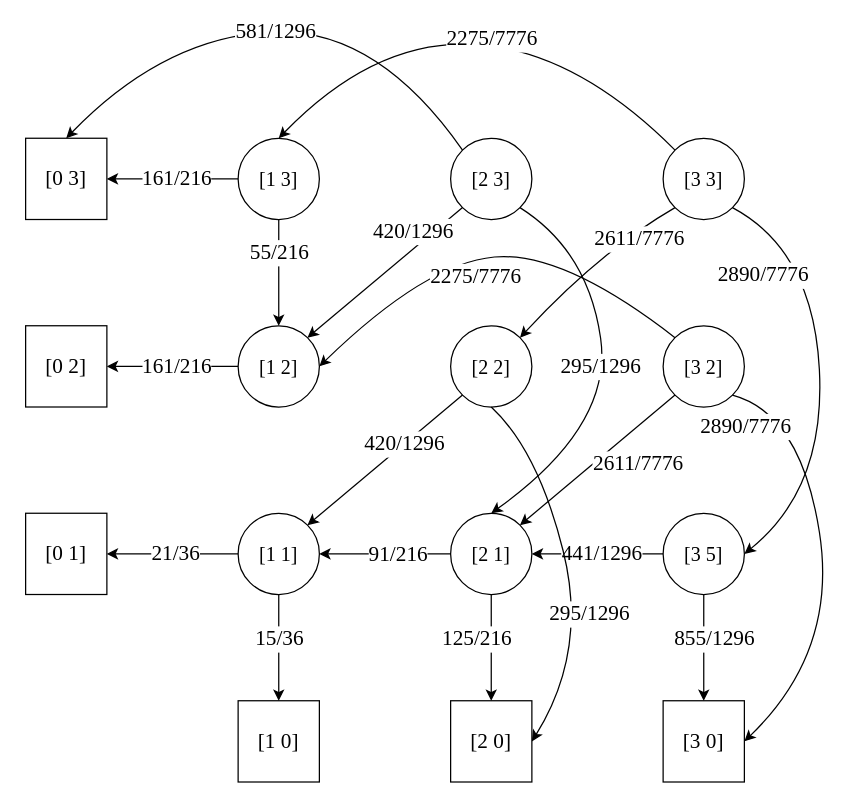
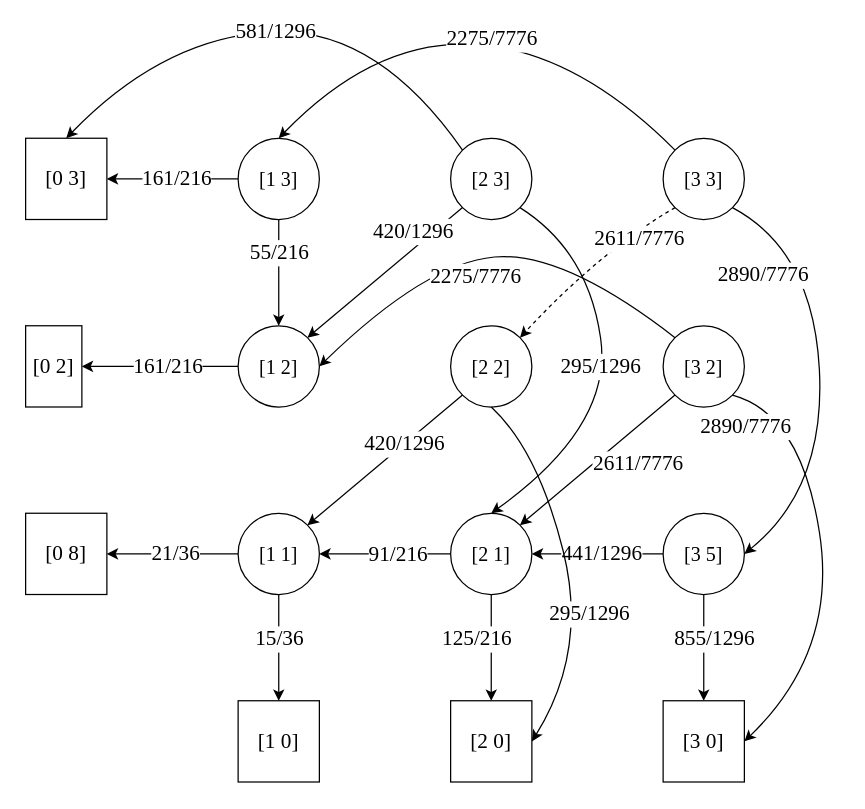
edge "[3 3]" -> "[2 2]": style solid -> dashed
node "[0 2]": size 81x81 -> 56x81
node "[0 1]": label "[0 1]" -> "[0 8]"
